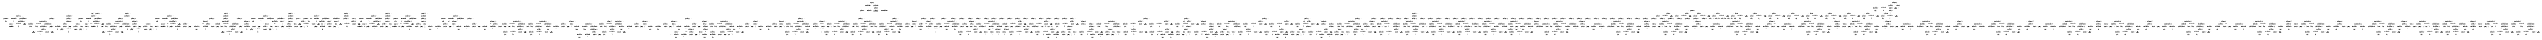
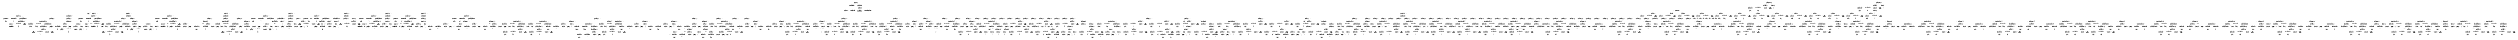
node "AST_eval_expr (152)": removed
